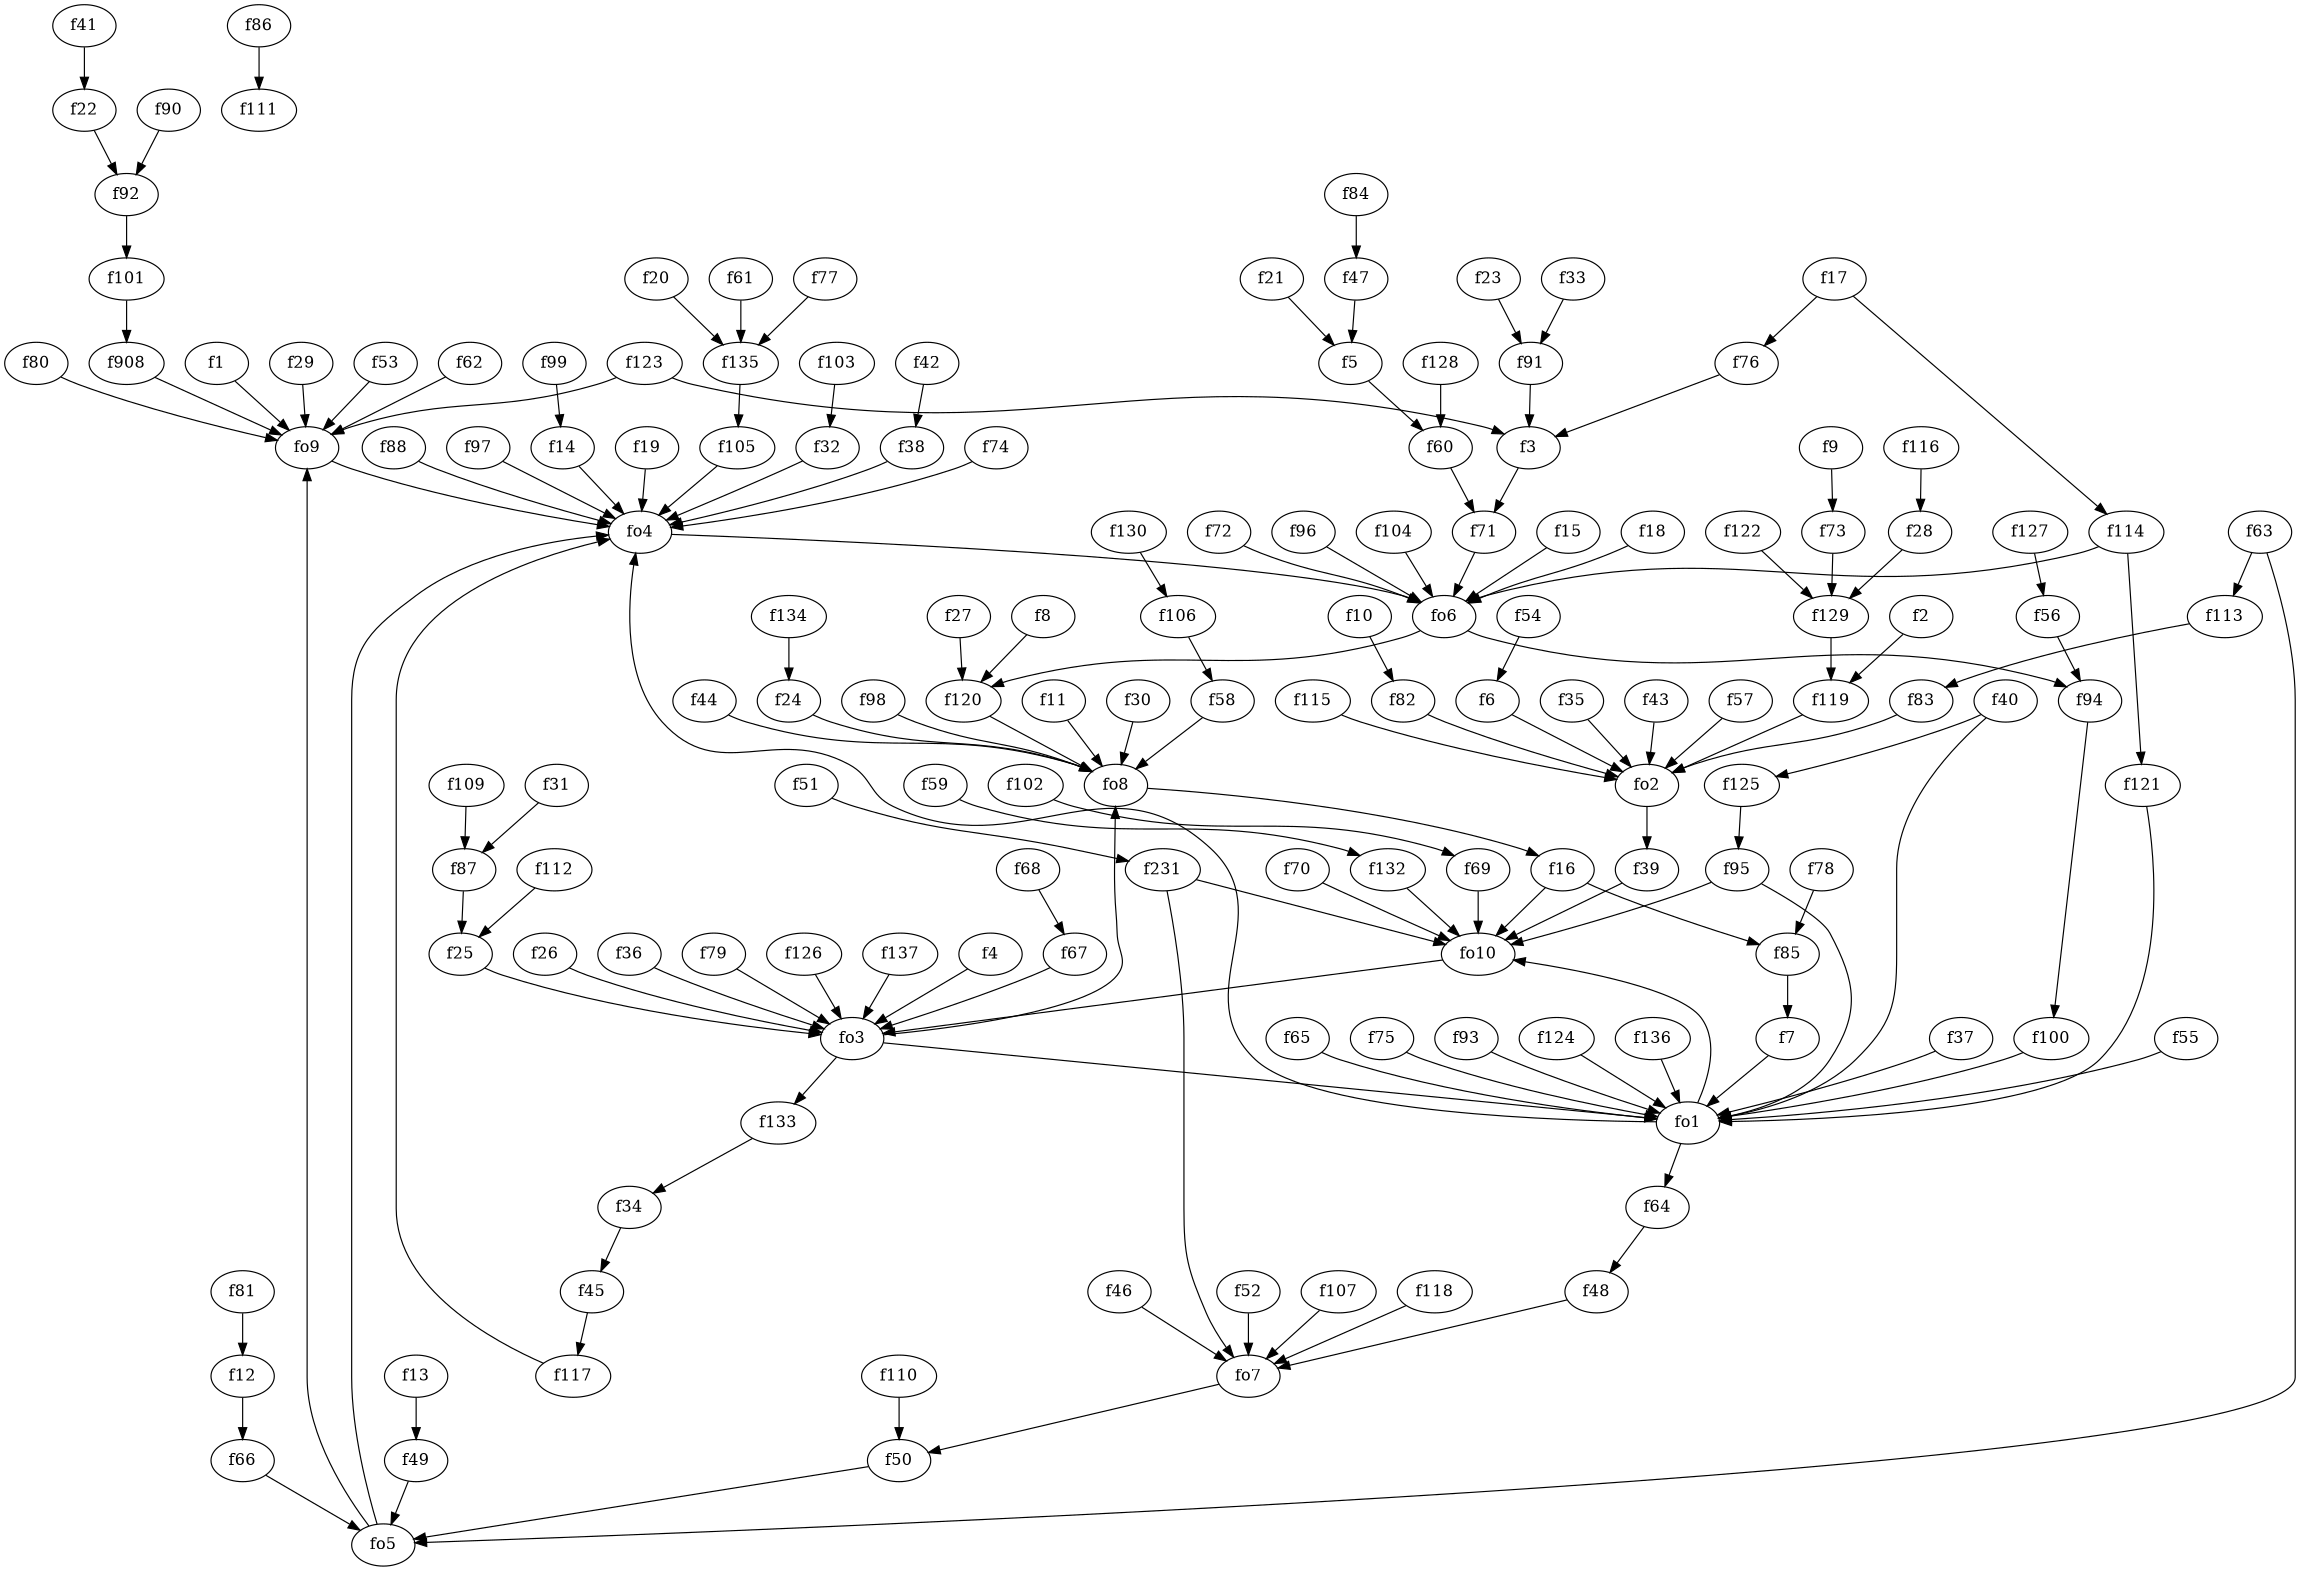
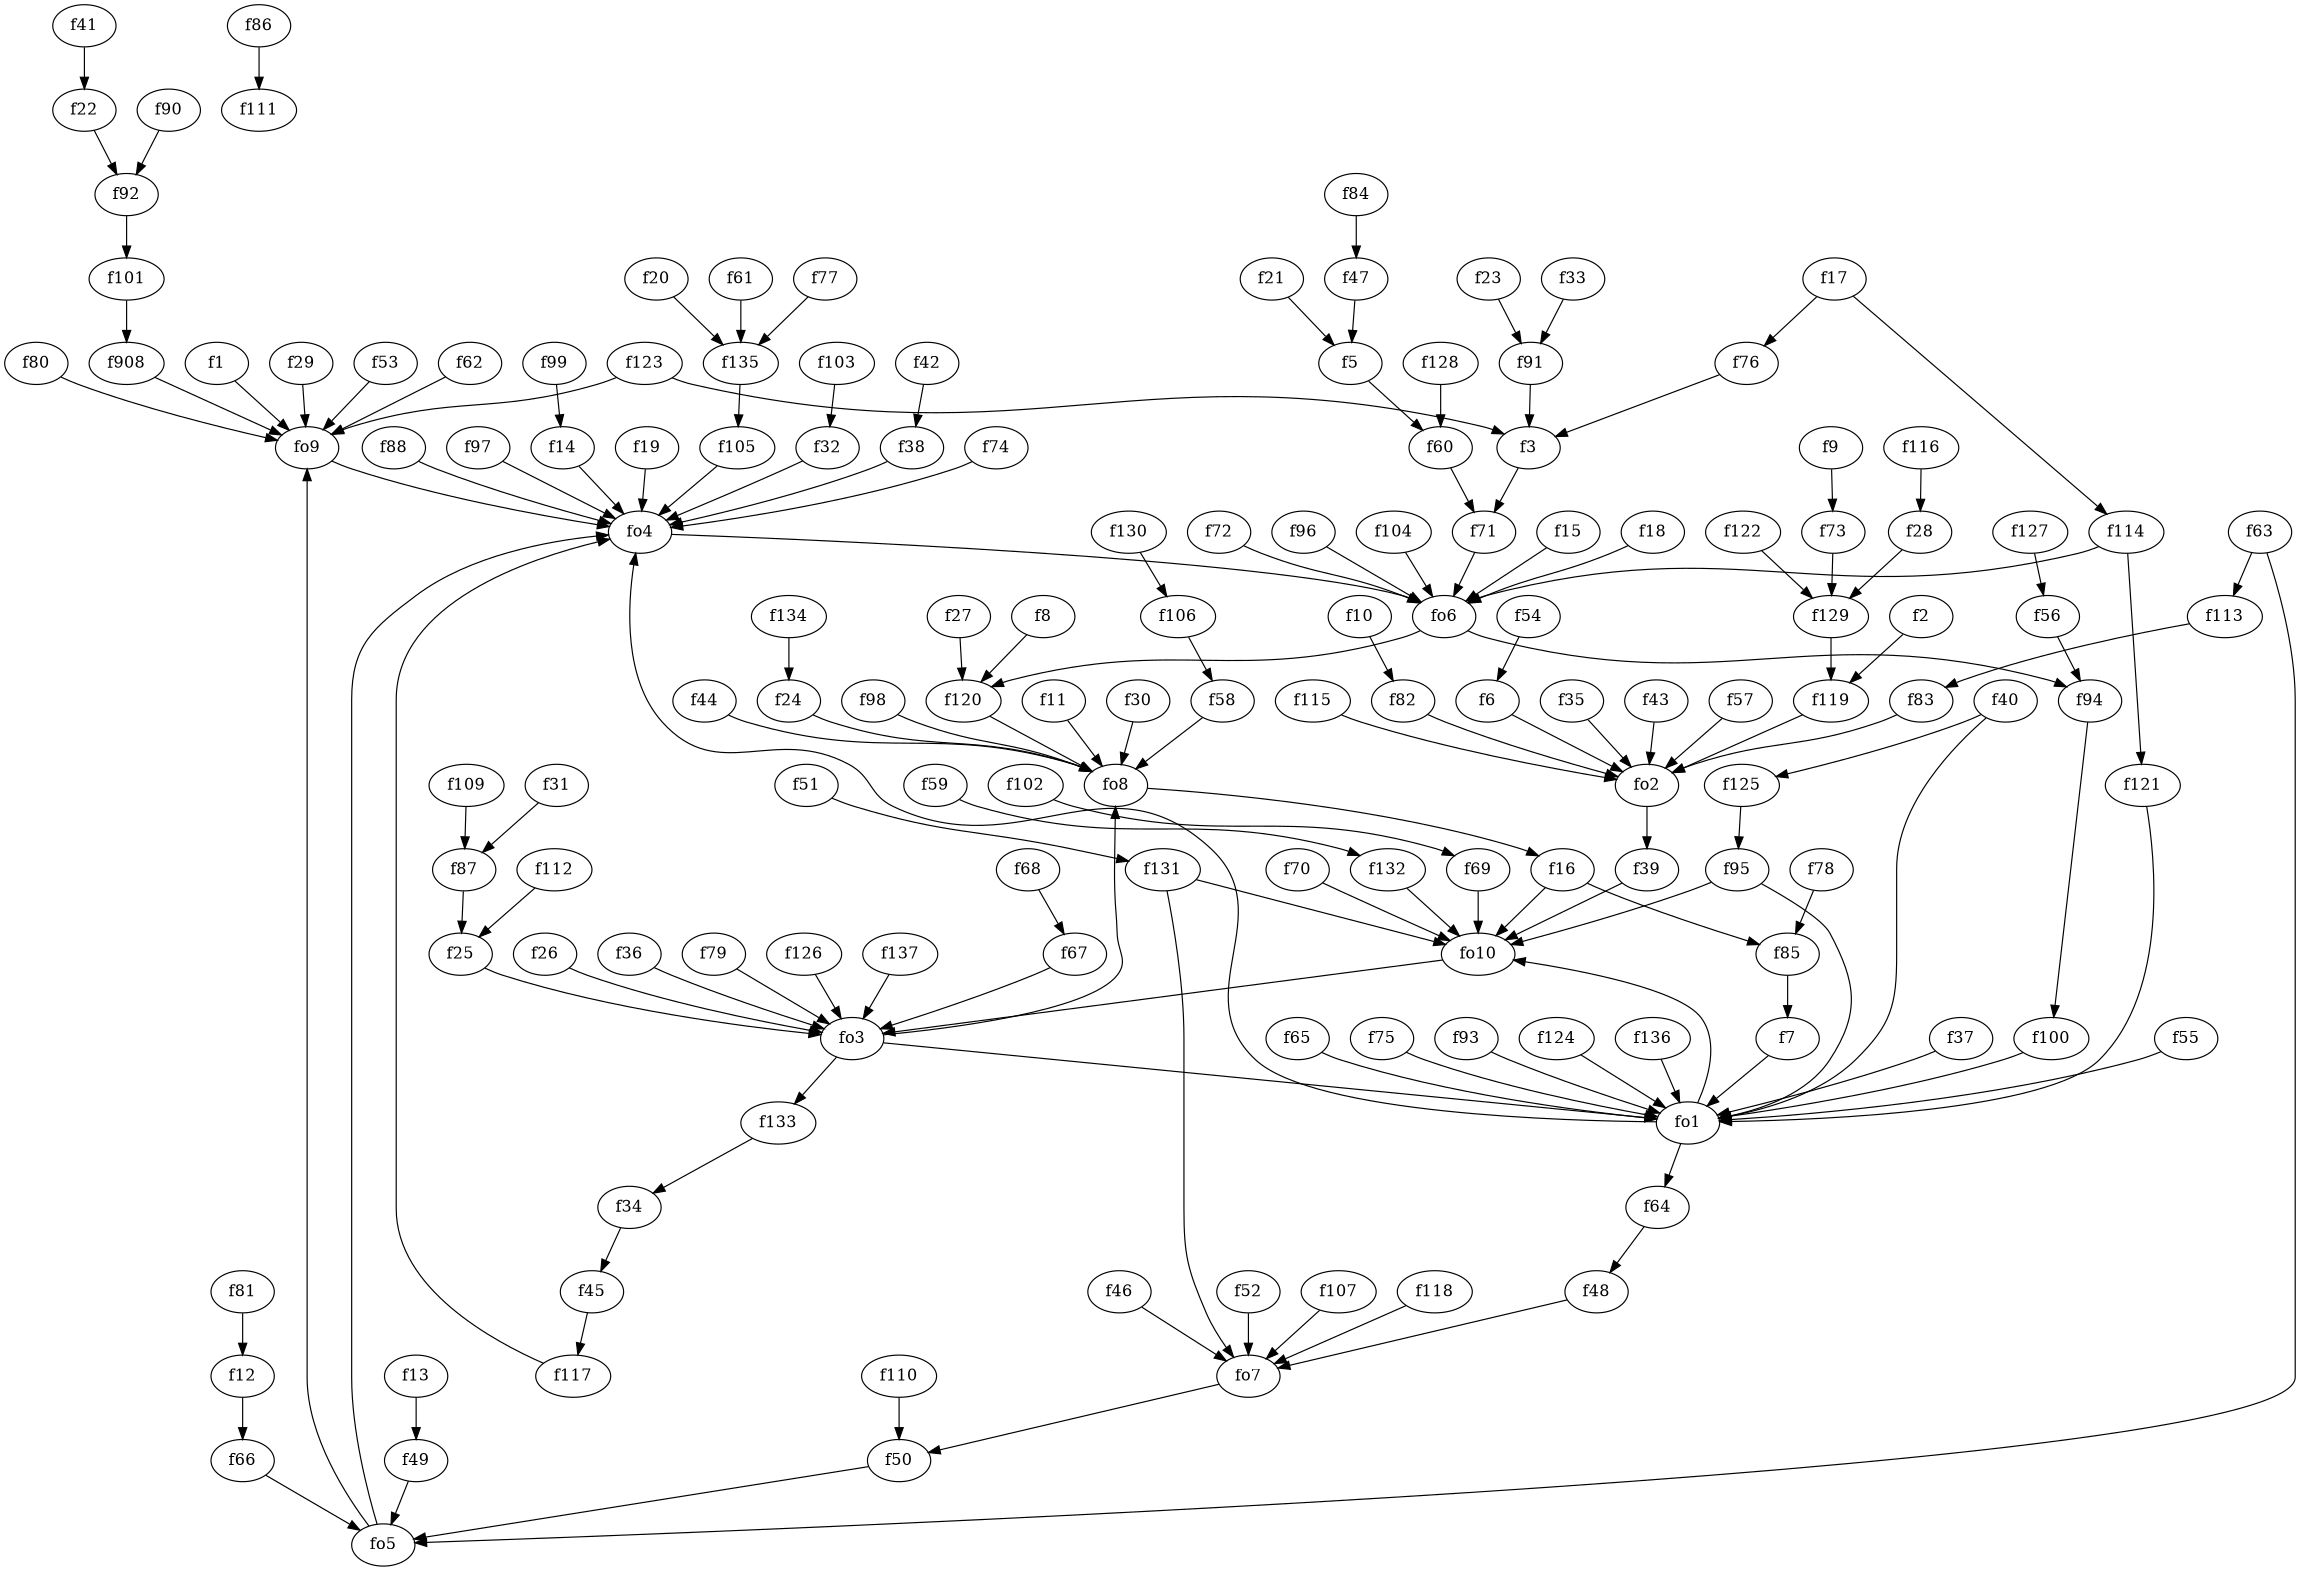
node "f231": label "f231" -> "f131"
node "f4": removed
